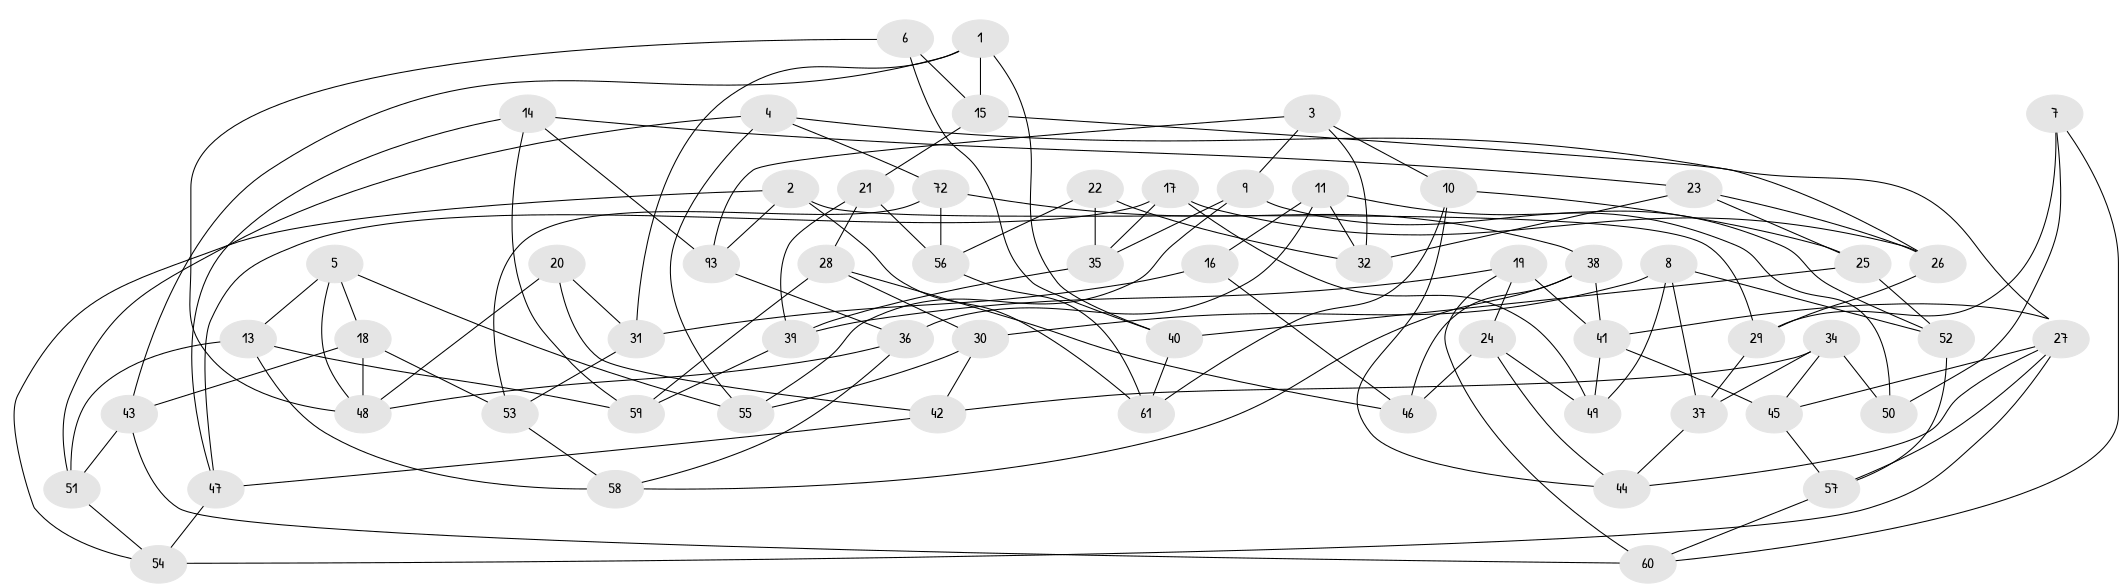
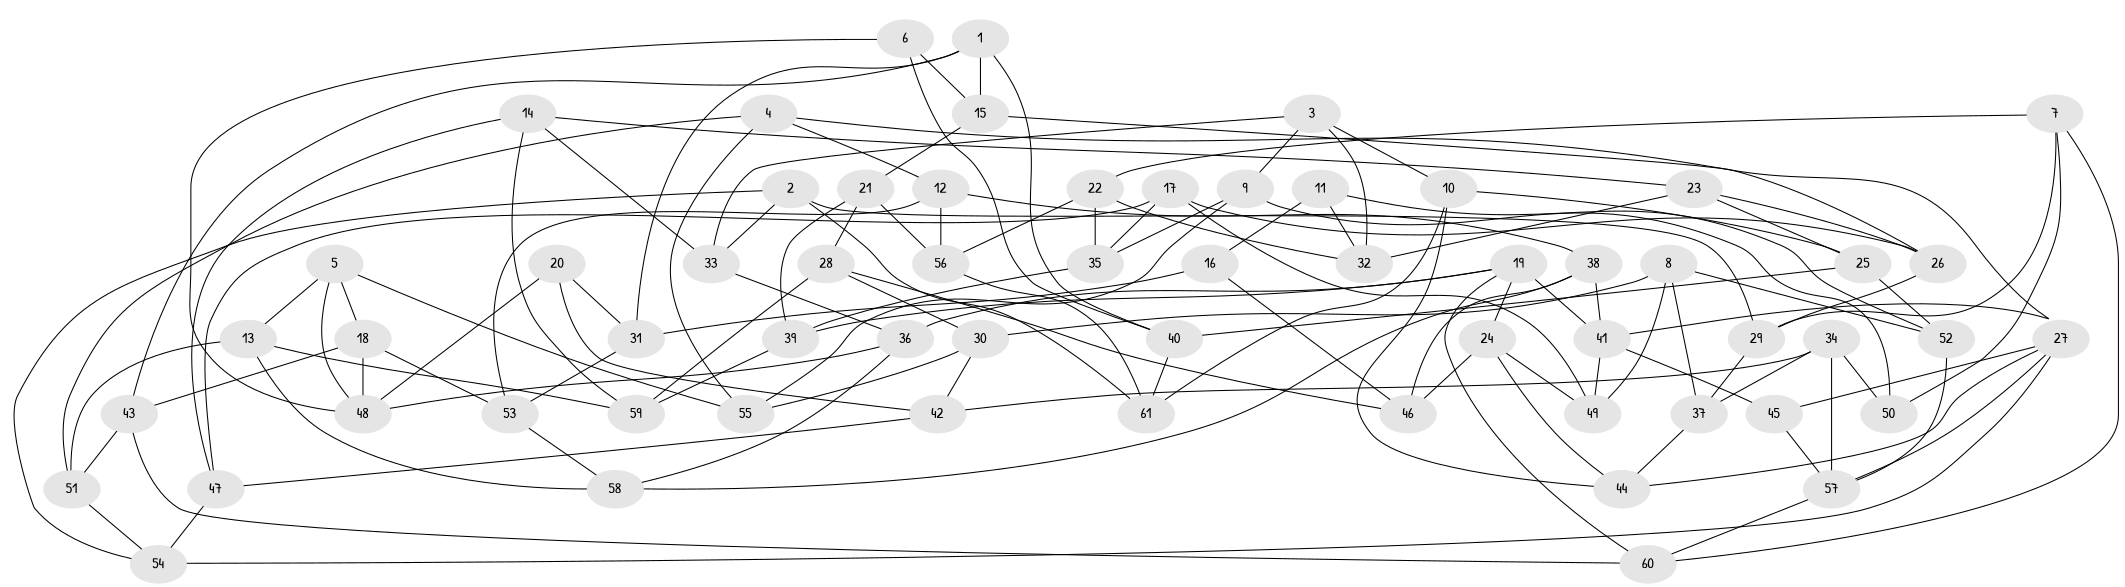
edge "7" -- "22": added
node "72": label "72" -> "12"
node "93": label "93" -> "33"
edge "11" -- "36": now "19" -- "36"
edge "34" -- "45": now "34" -- "57"
